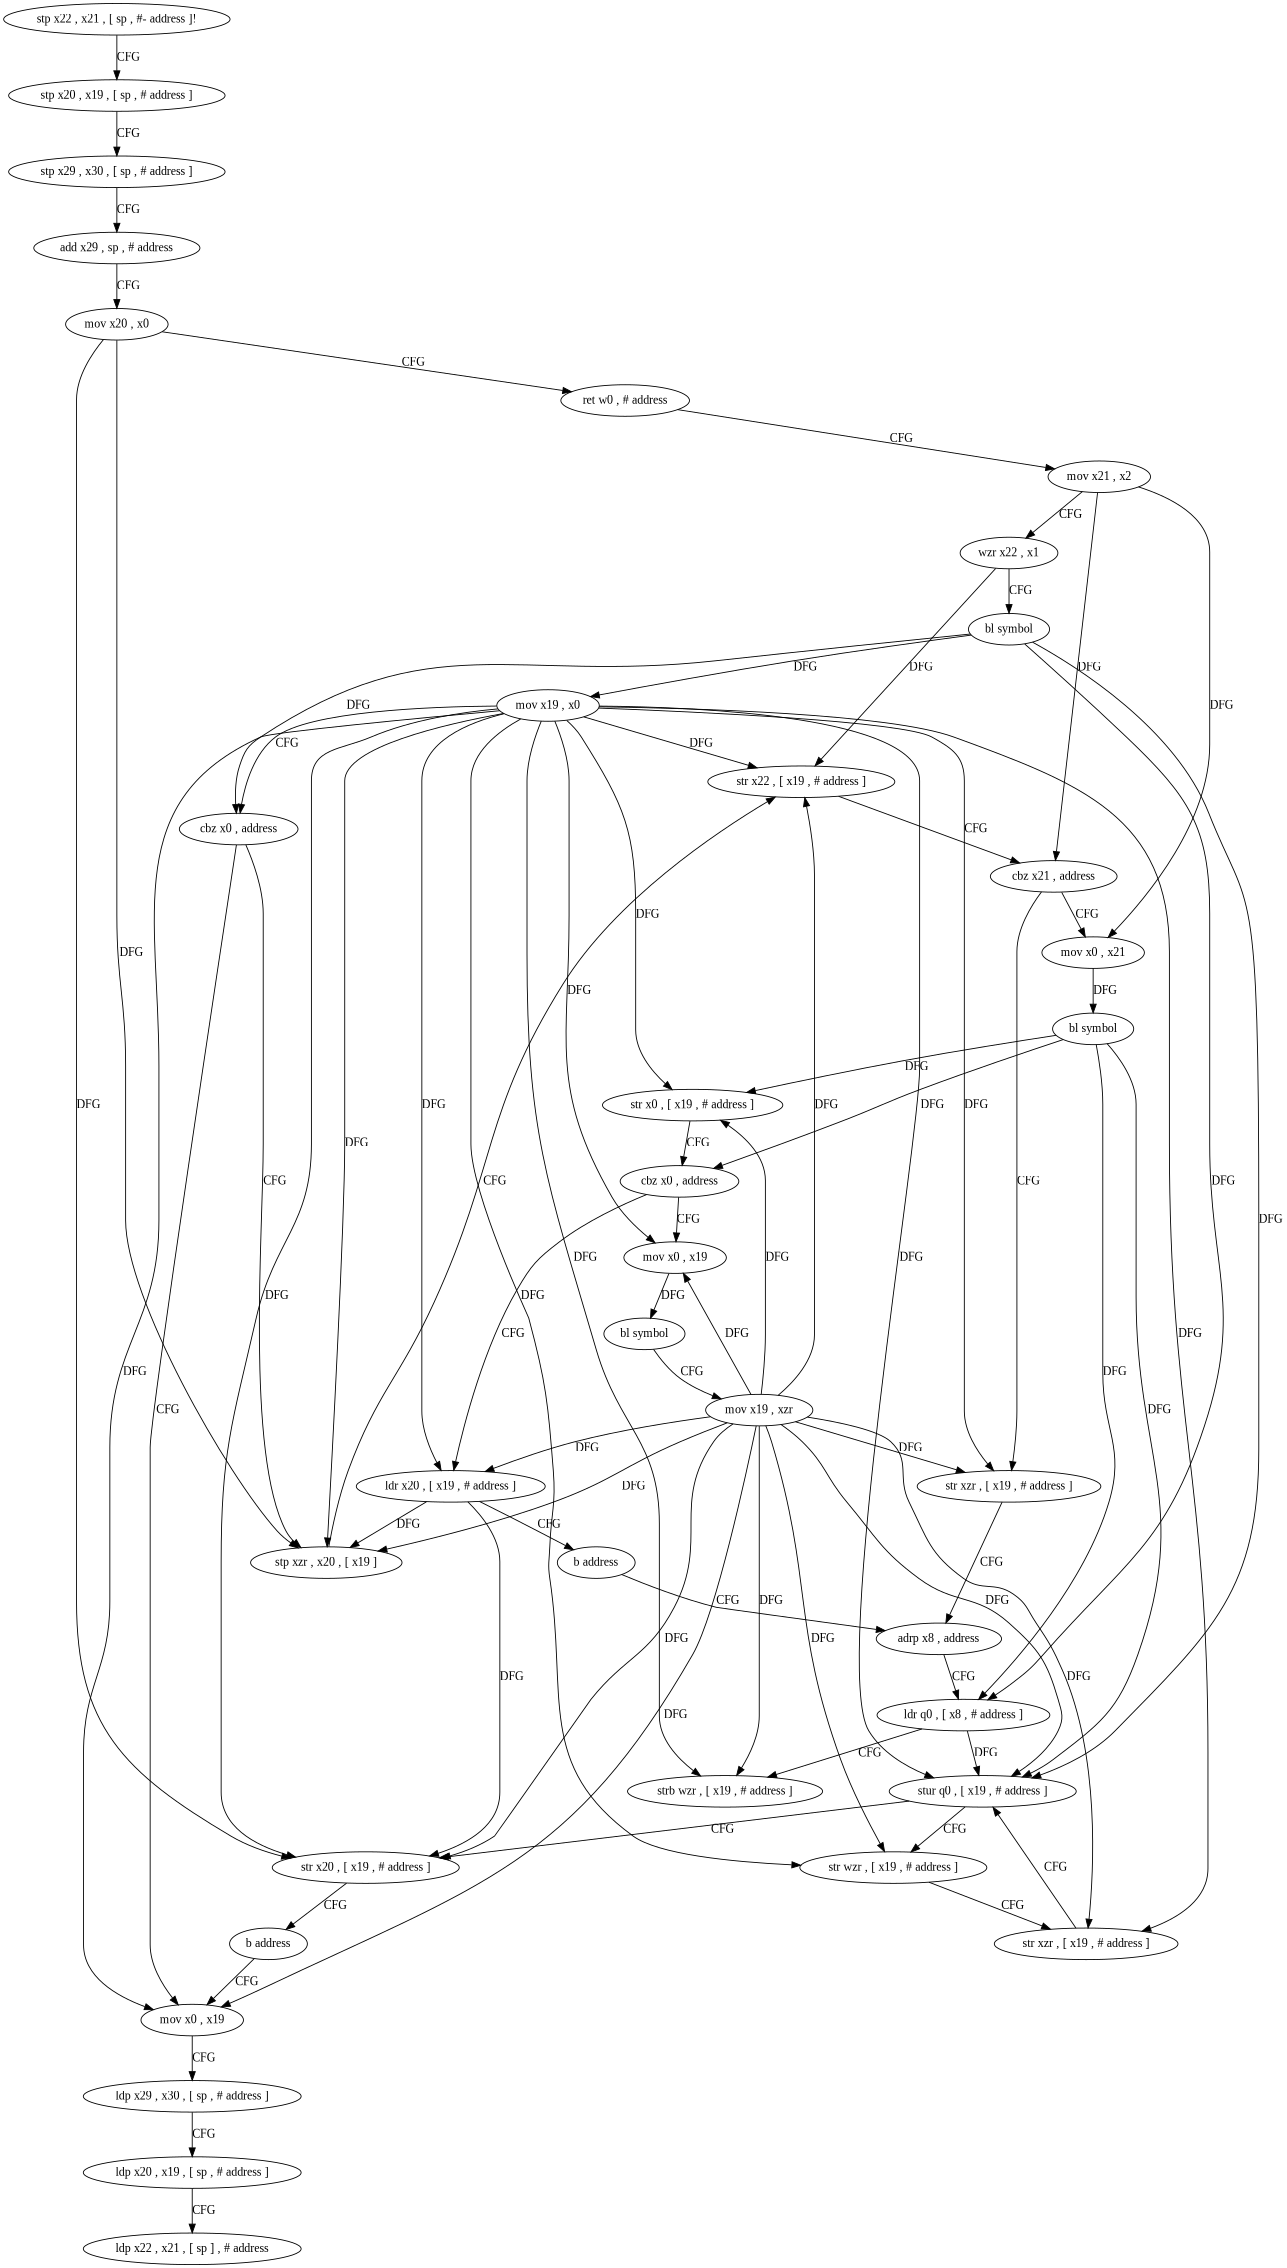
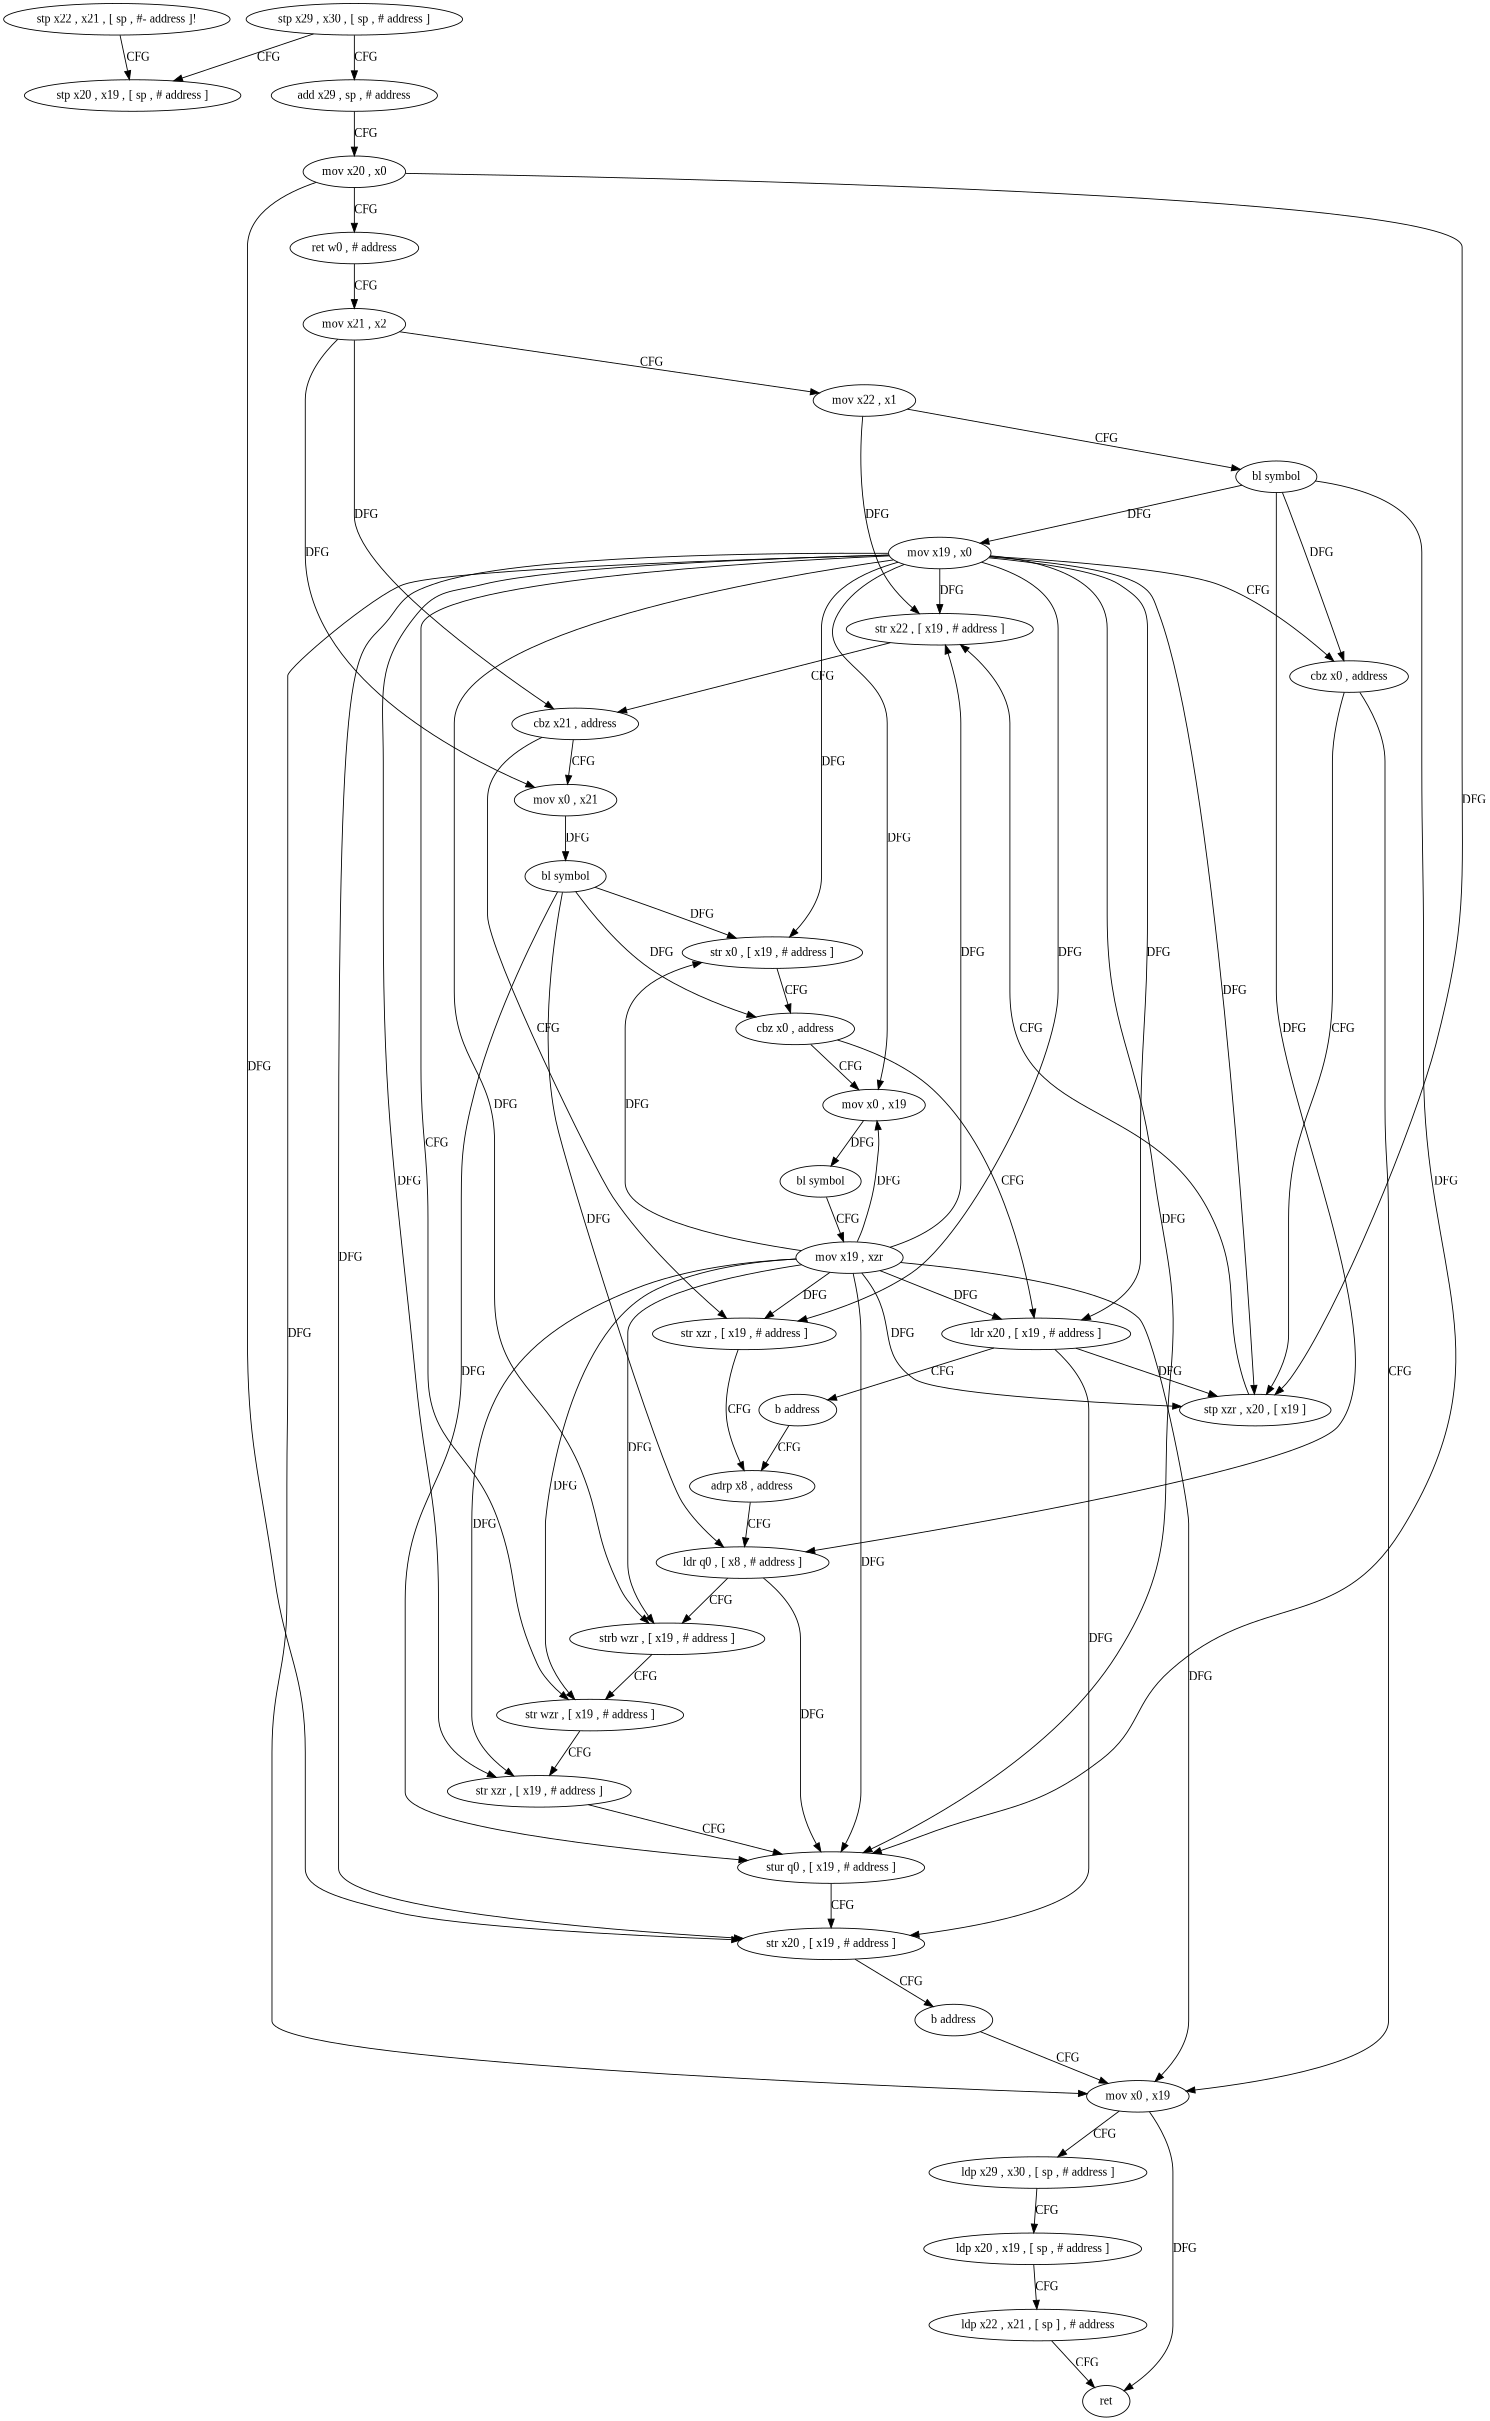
edge "stp x20 , x19 , [ sp , # address ]" -> "stp x29 , x30 , [ sp , # address ]": reversed
node "wzr x22 , x1": label "wzr x22 , x1" -> "mov x22 , x1"
edge "mov x19 , x0" -> "str wzr , [ x19 , # address ]": label "DFG" -> "CFG"
edge "mov x19 , xzr" -> "str x20 , [ x19 , # address ]": removed, label "DFG"
edge "stur q0 , [ x19 , # address ]" -> "str wzr , [ x19 , # address ]": now "strb wzr , [ x19 , # address ]" -> "str wzr , [ x19 , # address ]"
node "ret": added
